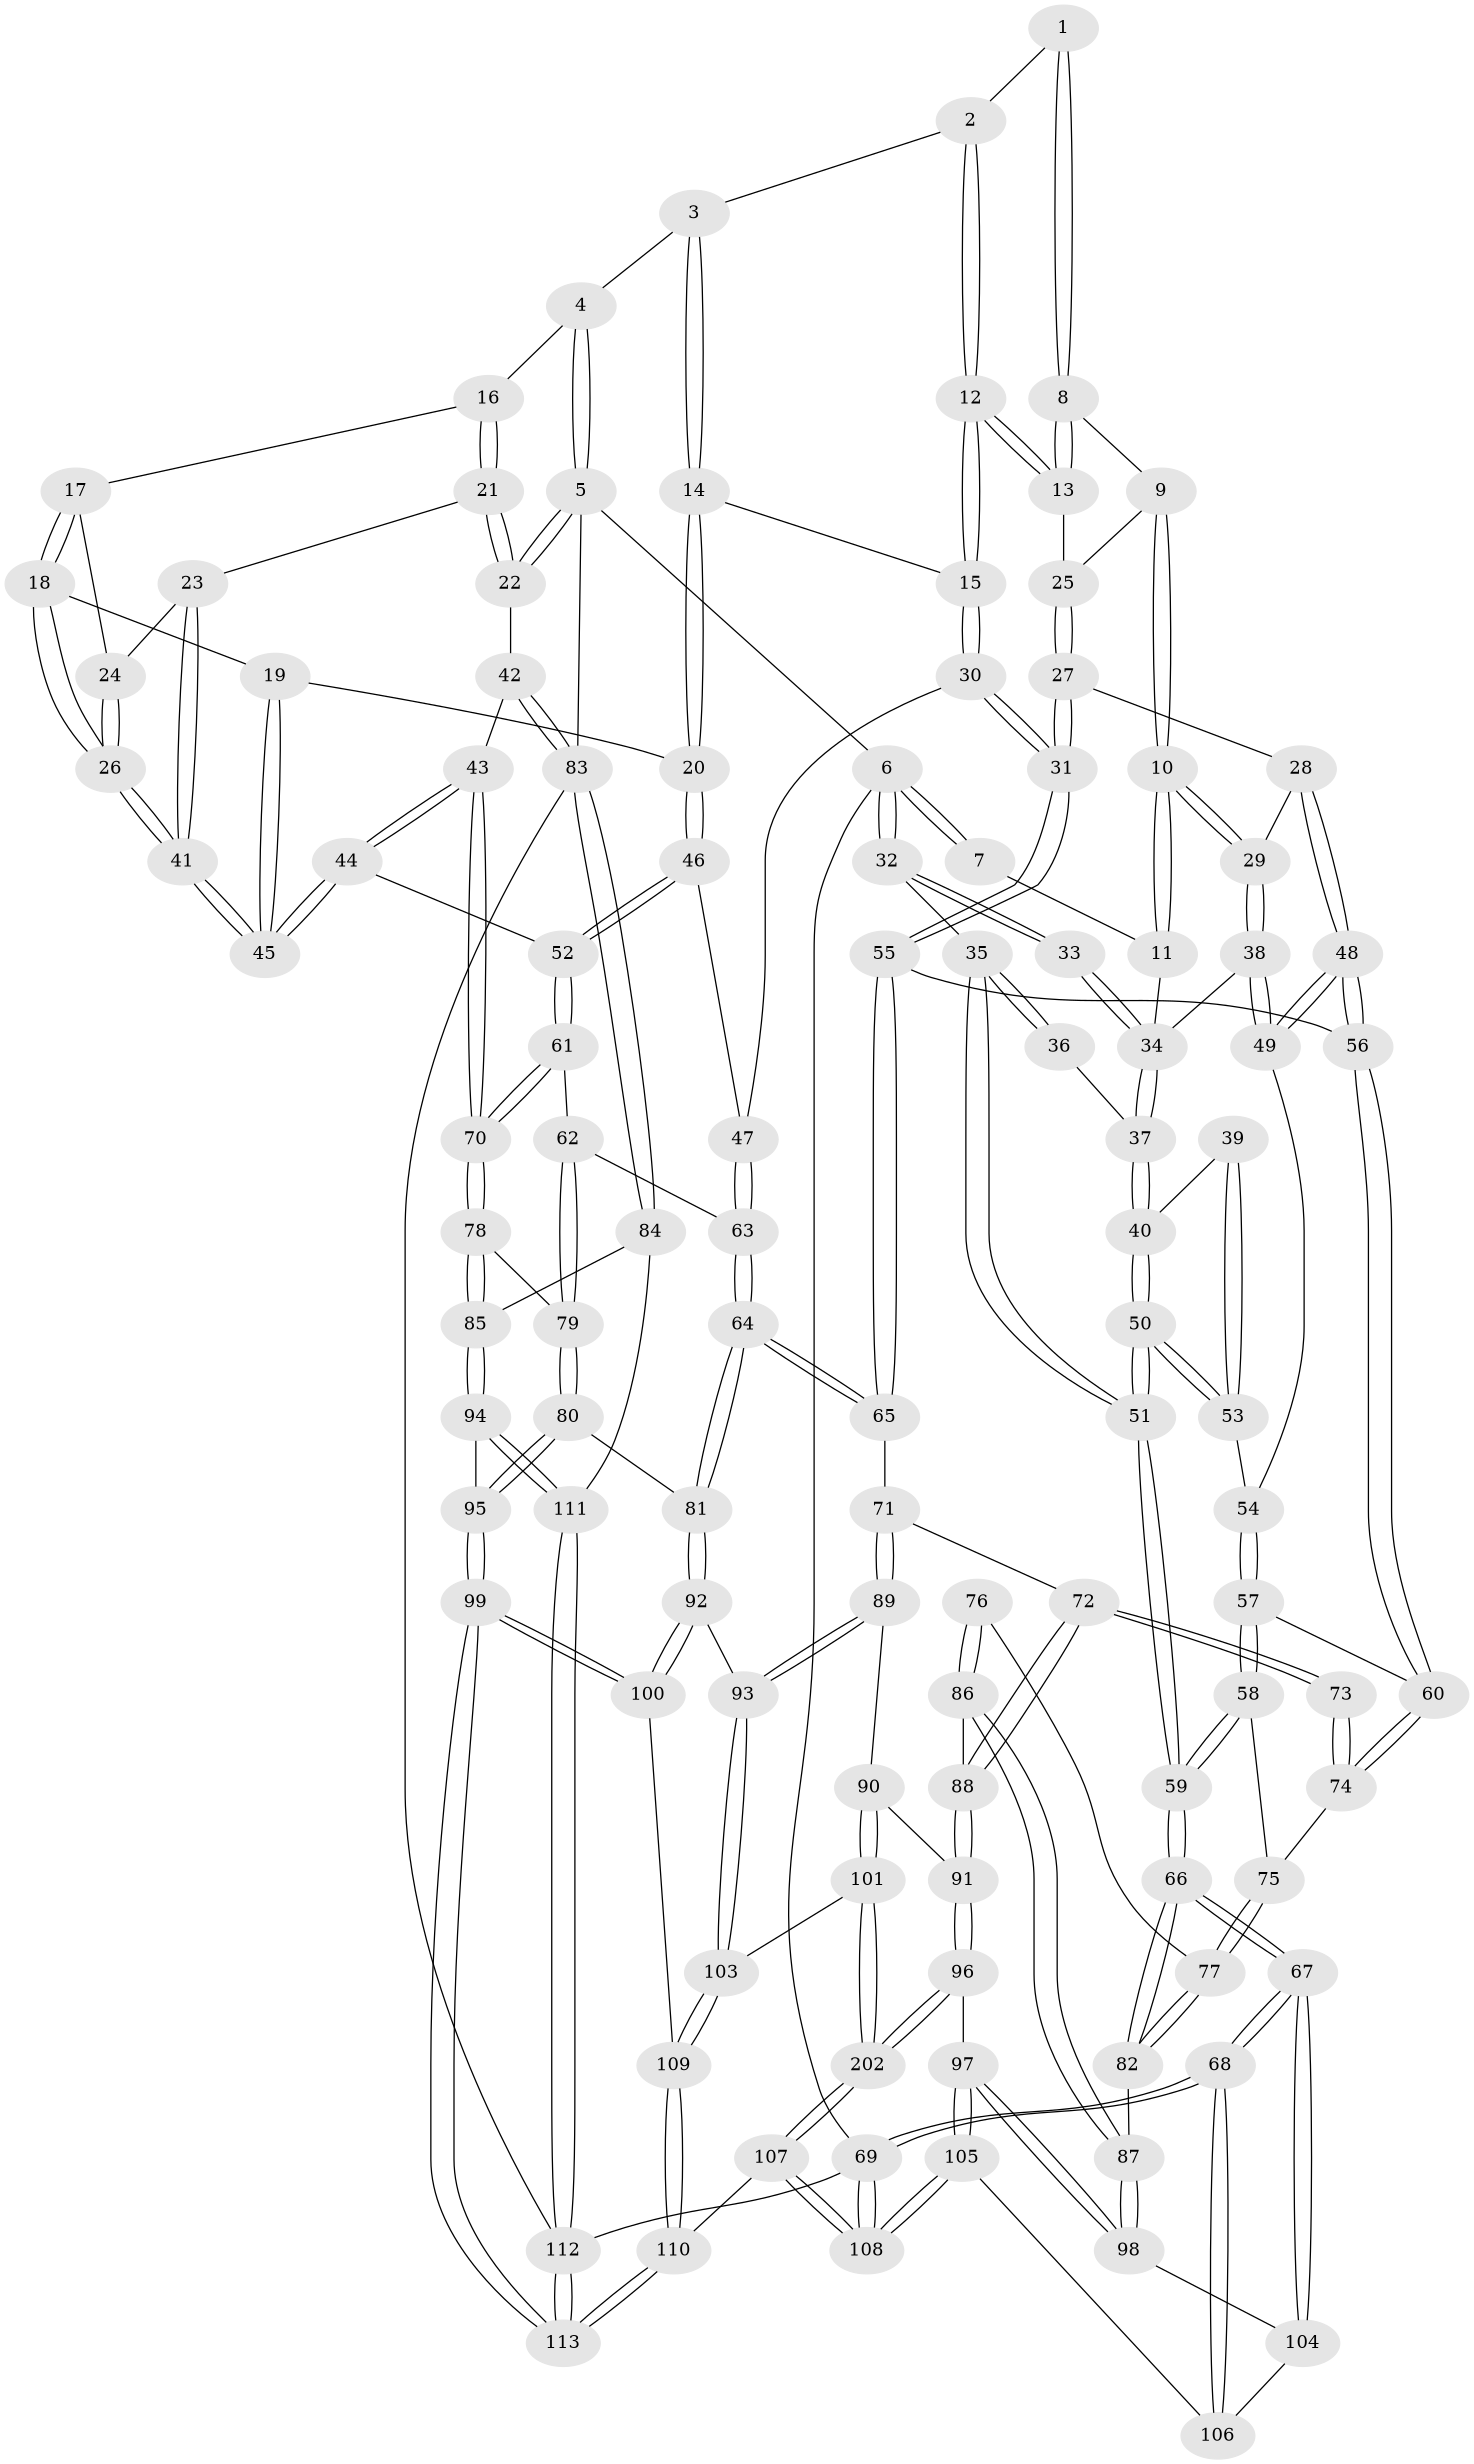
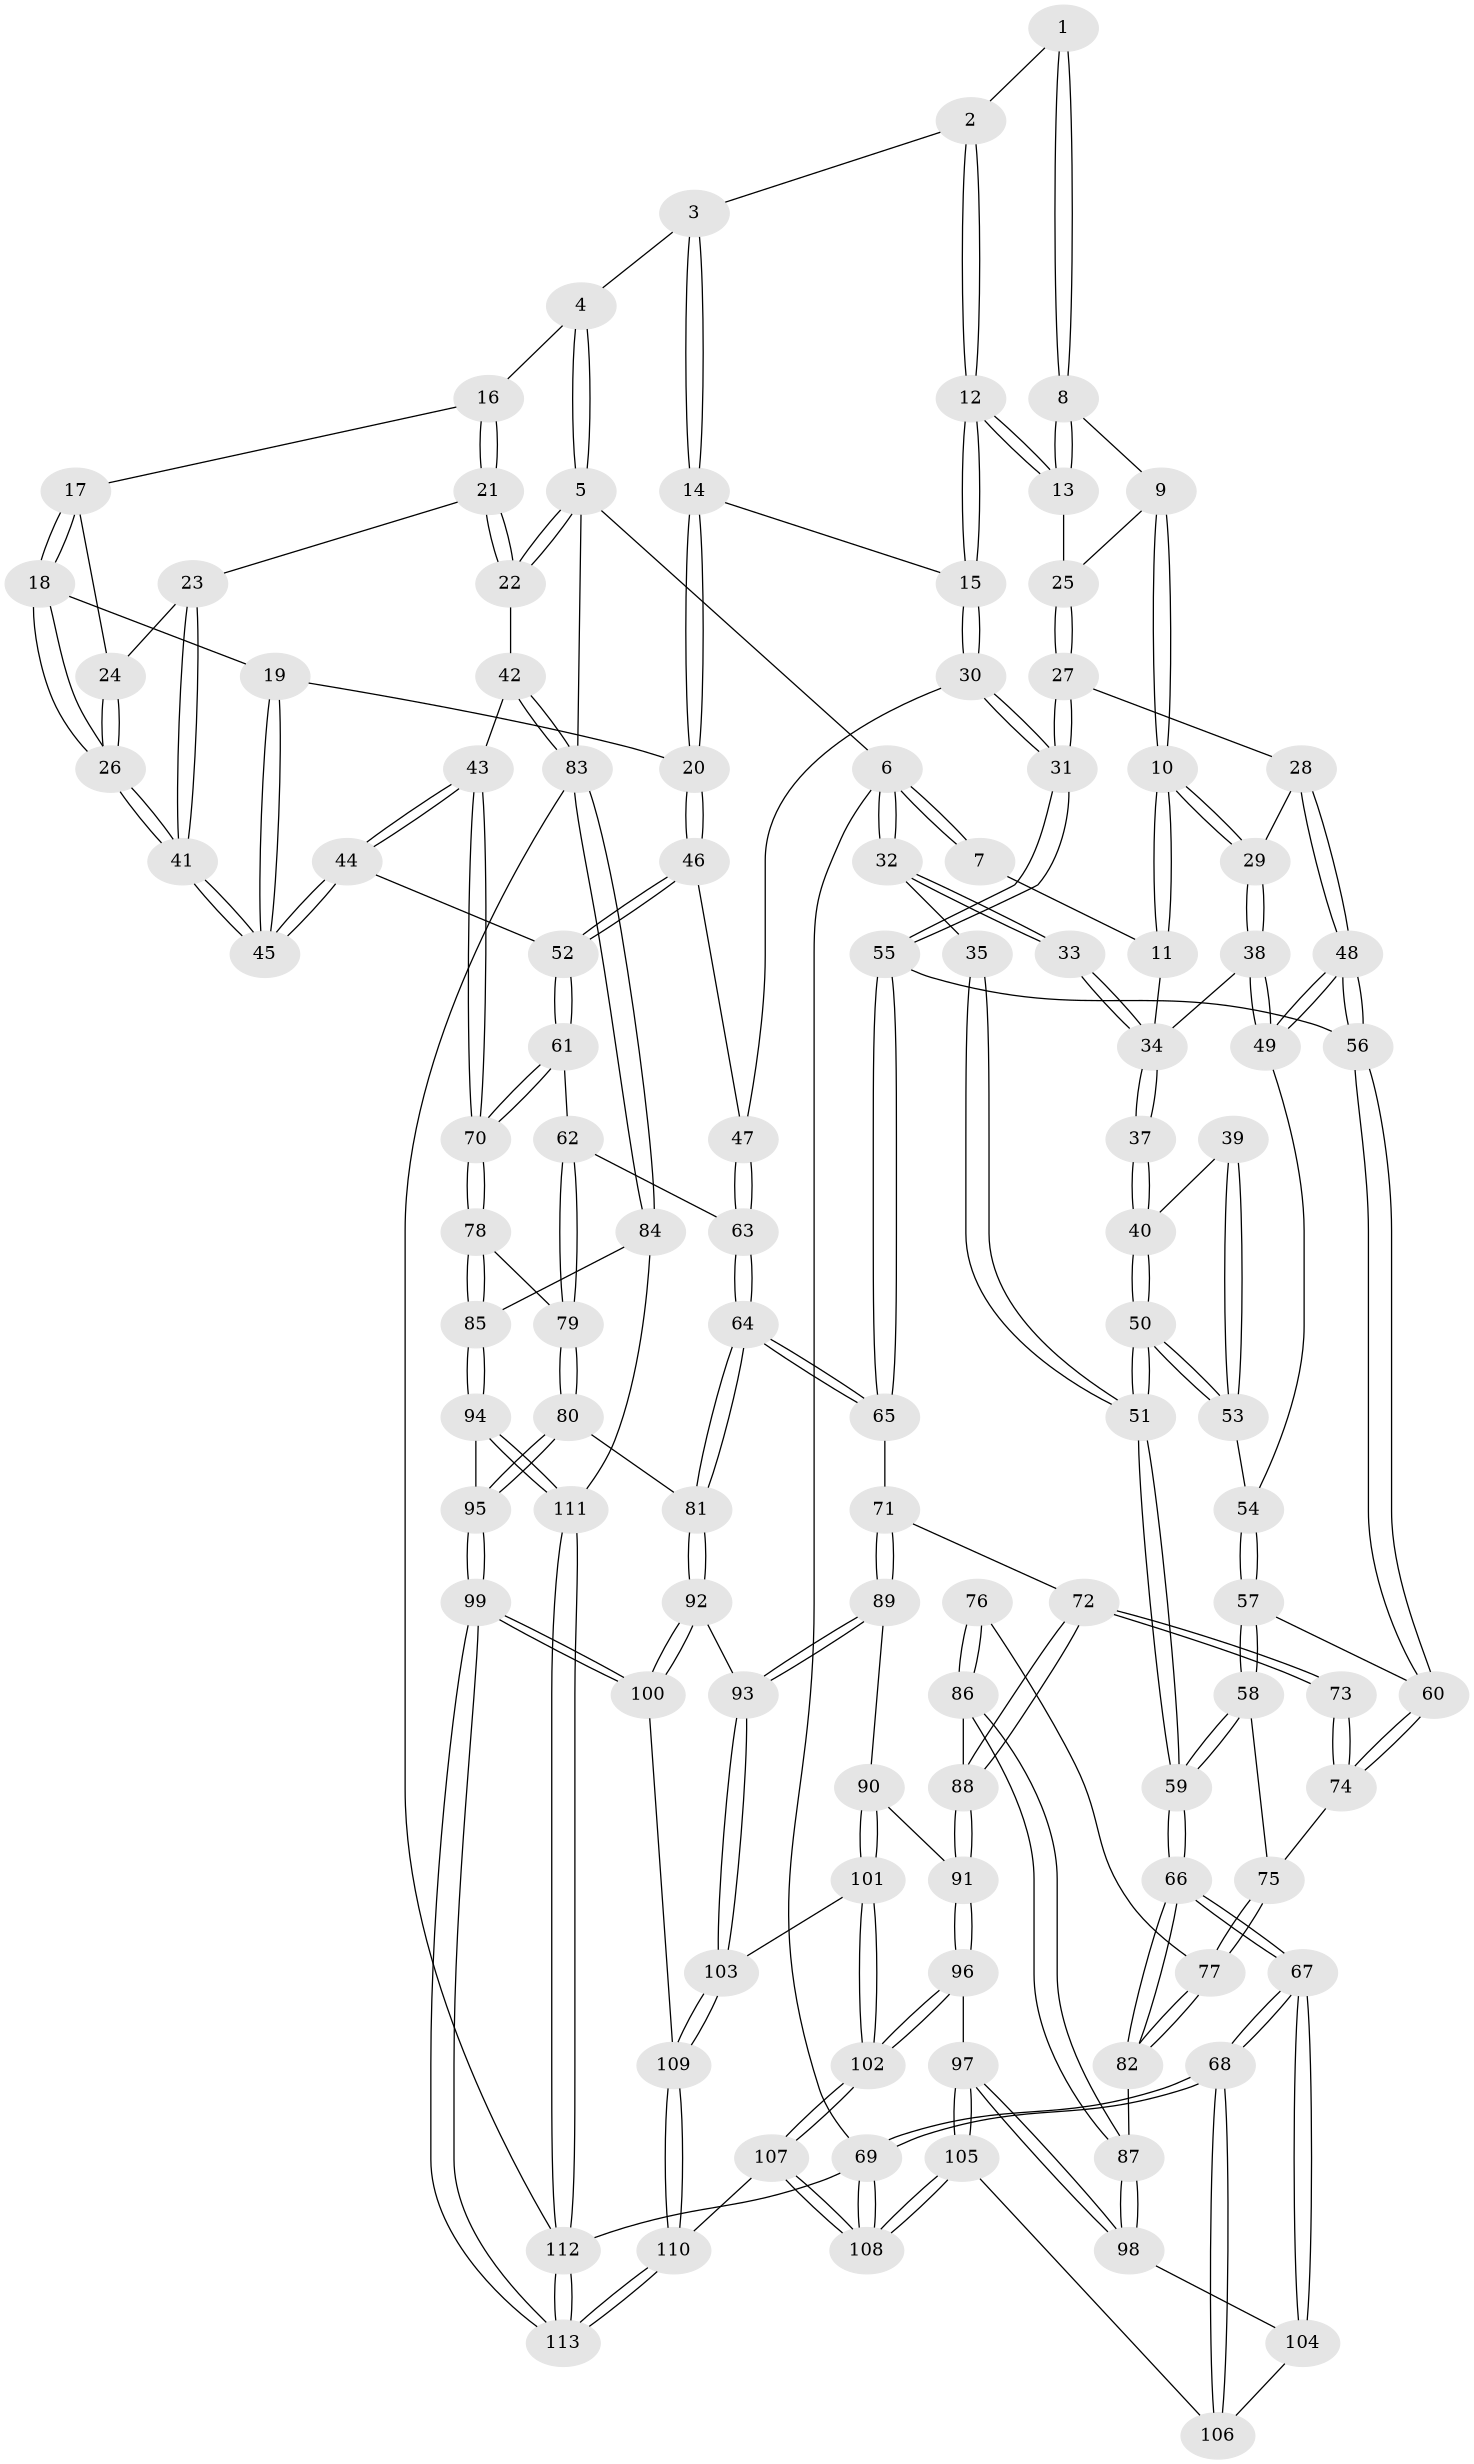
node "36": removed
node "202": label "202" -> "102"
